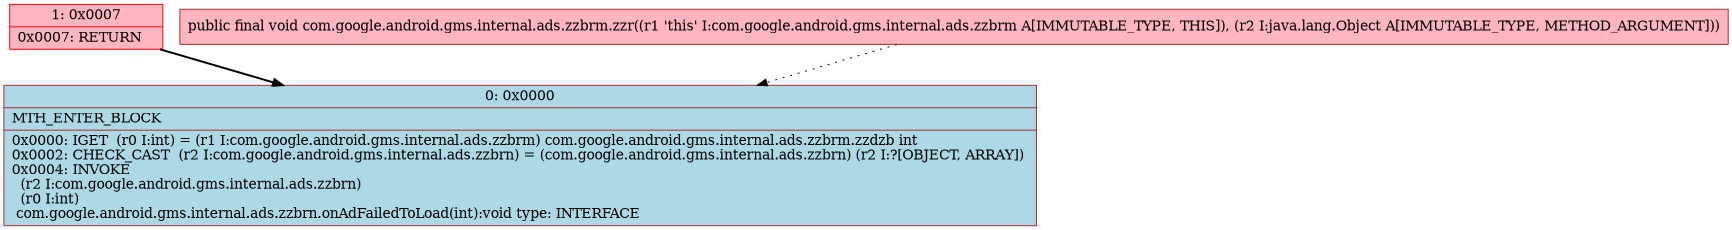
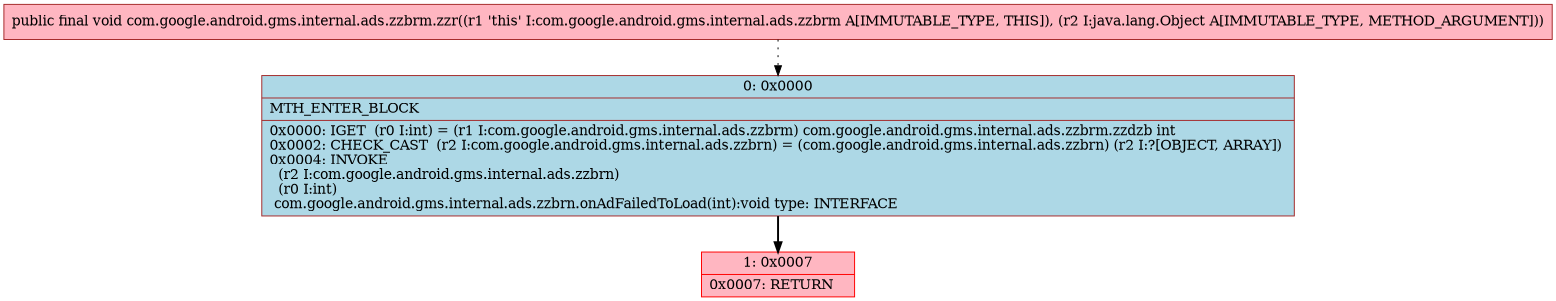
edge "1: 0x0007" -> "0: 0x0000": reversed
